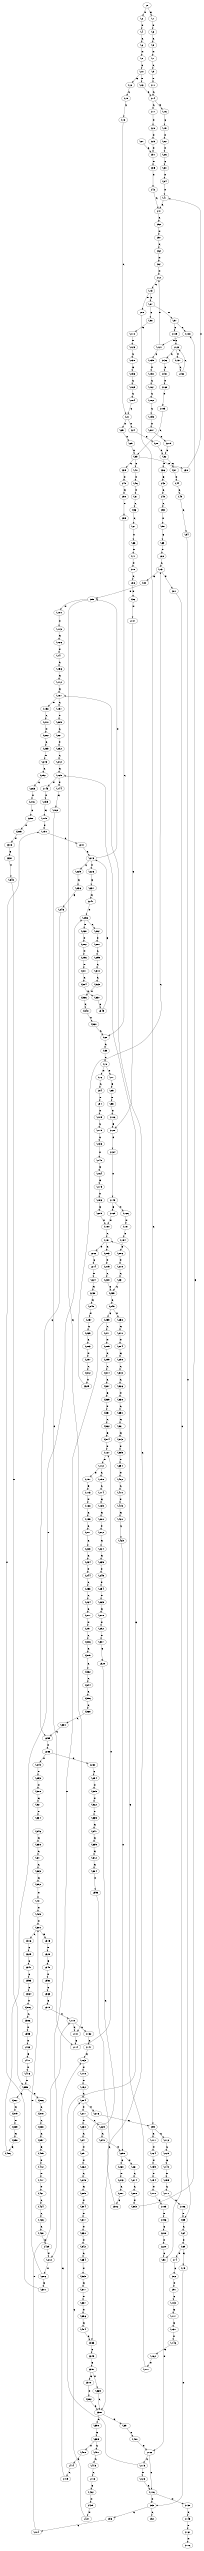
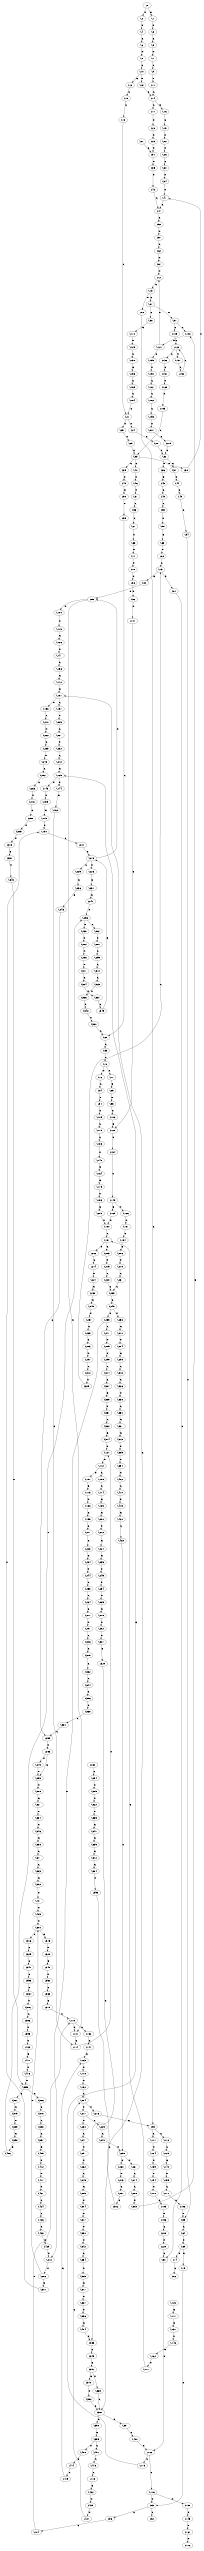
edge "S266" -> "S280": now "S266" -> "S293"
edge "S334" -> "S346": added, label "A"
node "S91": removed
node "S128": removed
